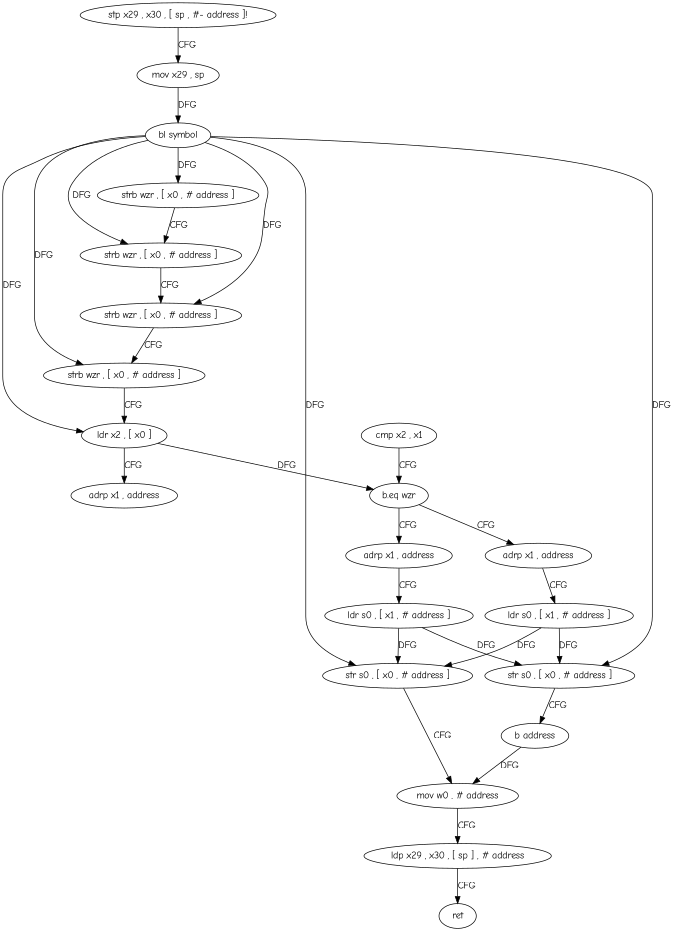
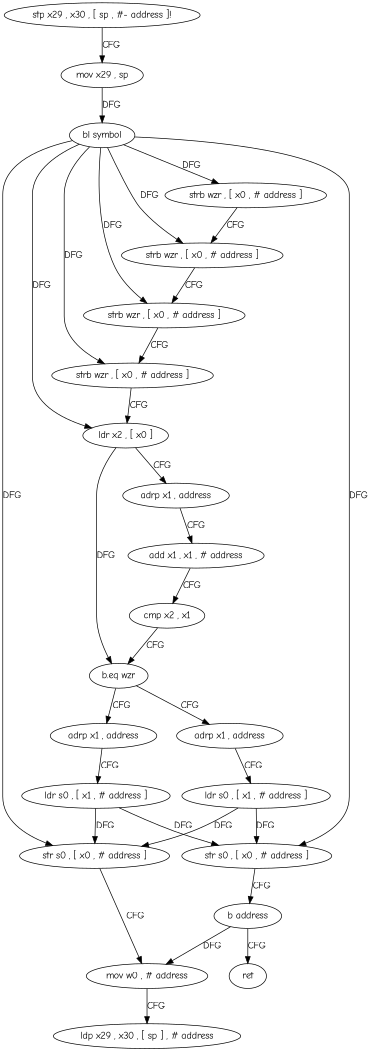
node "add x1 , x1 , # address": added
edge "ldp x29 , x30 , [ sp ] , # address" -> "ret": now "b address" -> "ret"
